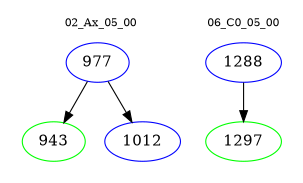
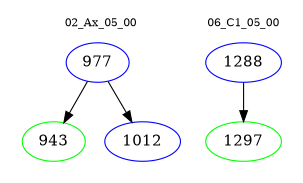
cluster "06_C0_05_00": label "06_C0_05_00" -> "06_C1_05_00"
